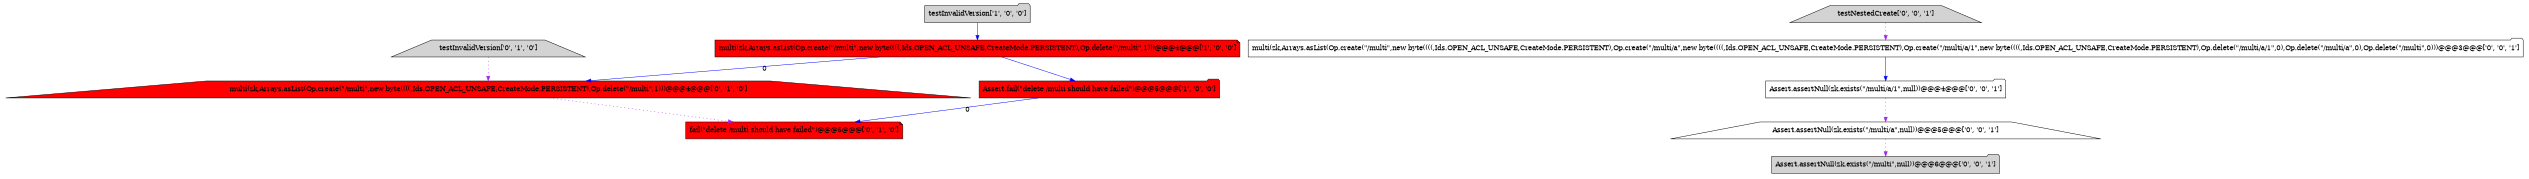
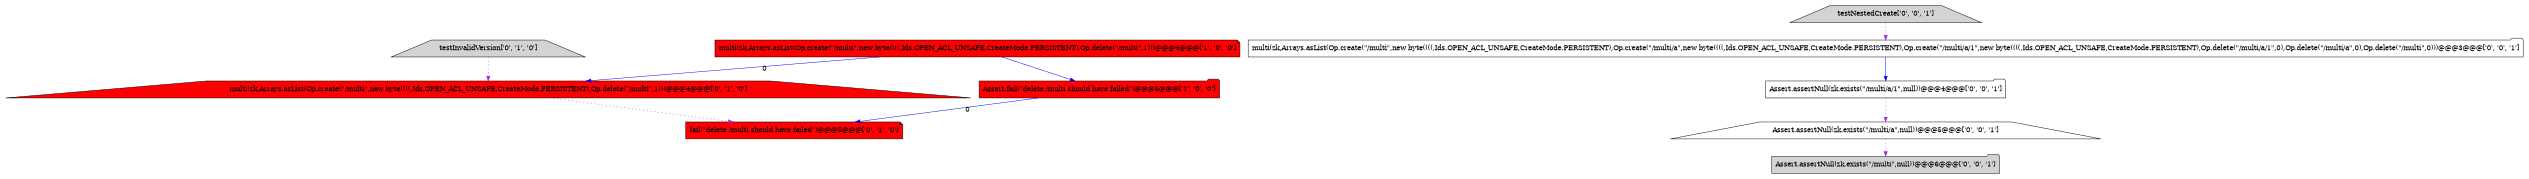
node "testInvalidVersion['1', '0', '0']": removed
